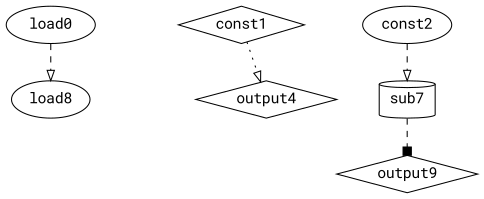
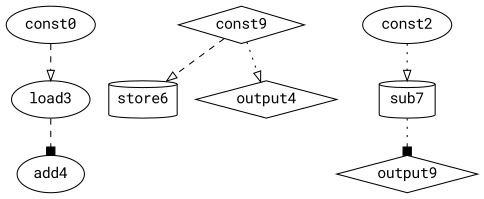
node "load0": label "load0" -> "const0"
node "const1": label "const1" -> "const9"
edge "const2" -> "sub7": style dashed -> dotted
node "load8": label "load8" -> "load3"
node "store6": added
edge "sub7" -> "output9": style dashed -> dotted
node "add4": added
